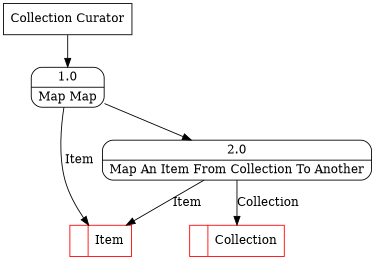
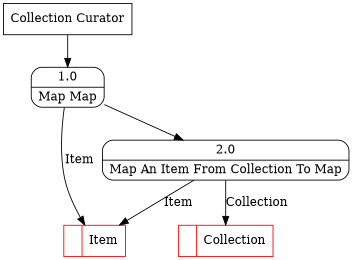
node "2.0": text "Map An Item From Collection To Another" -> "Map An Item From Collection To Map"
